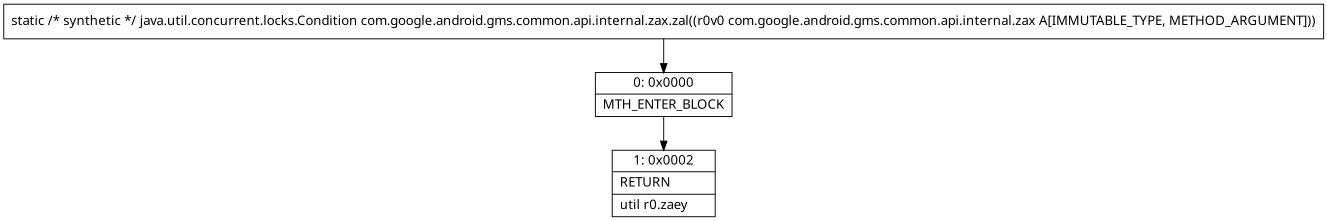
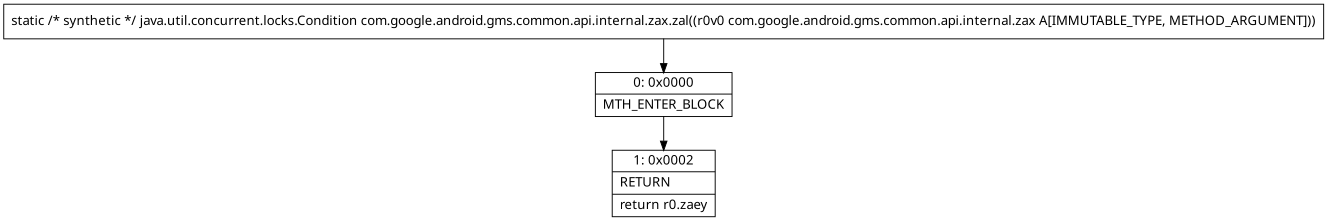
node "1: 0x0002": text "util r0.zaey" -> "return r0.zaey"
